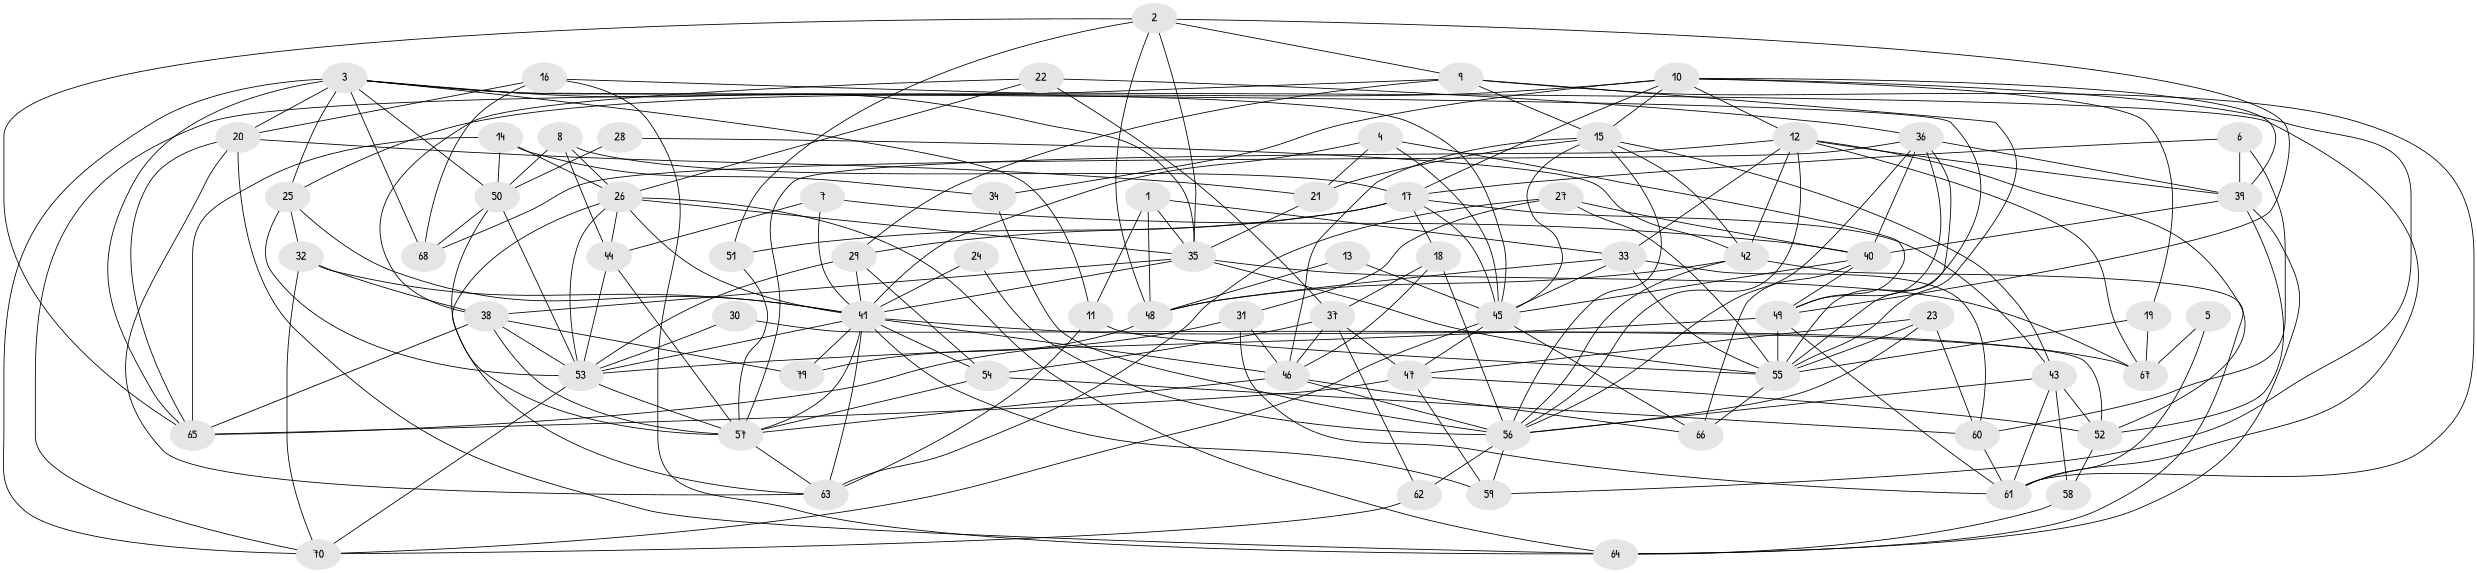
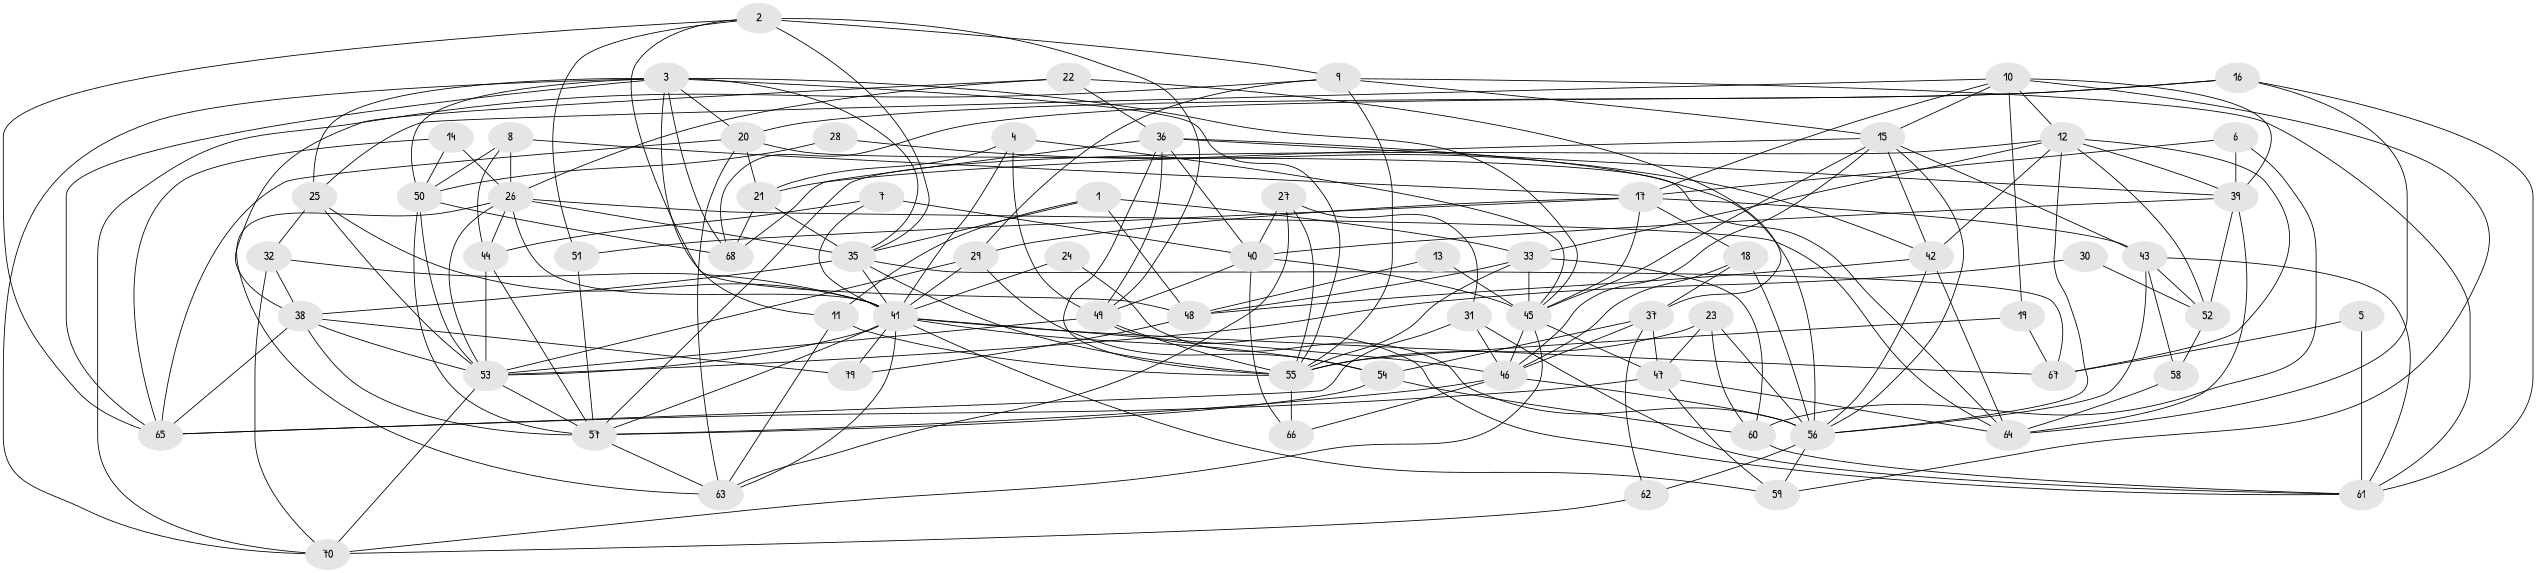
node "34": removed
edge "21" -- "68": added
edge "45" -- "66": now "45" -- "46"
edge "47" -- "52": now "47" -- "64"
